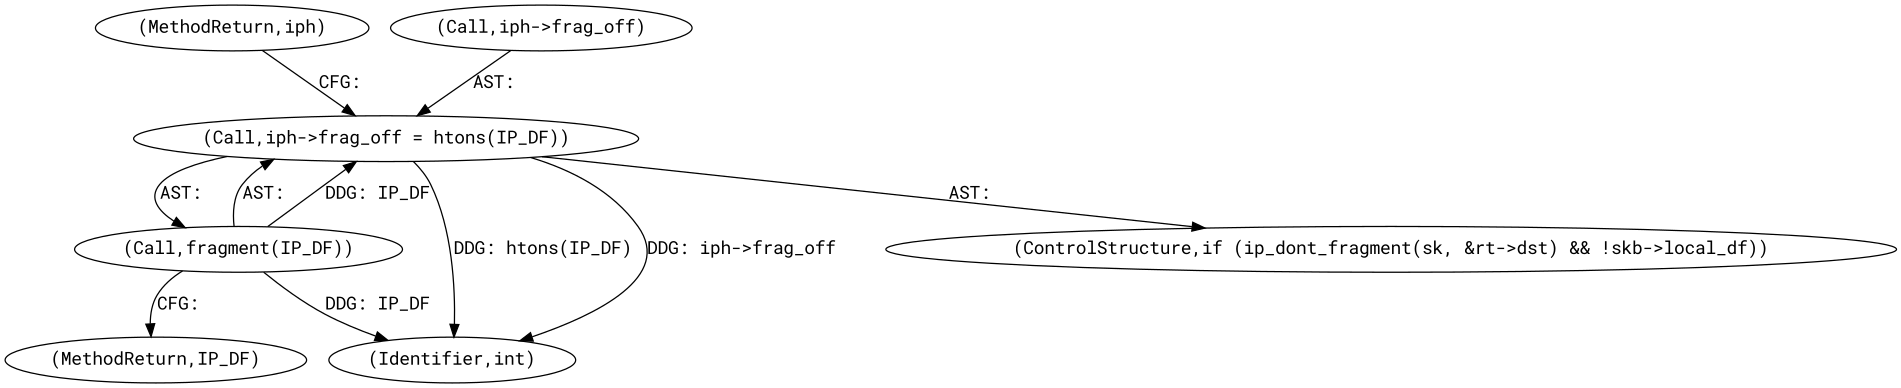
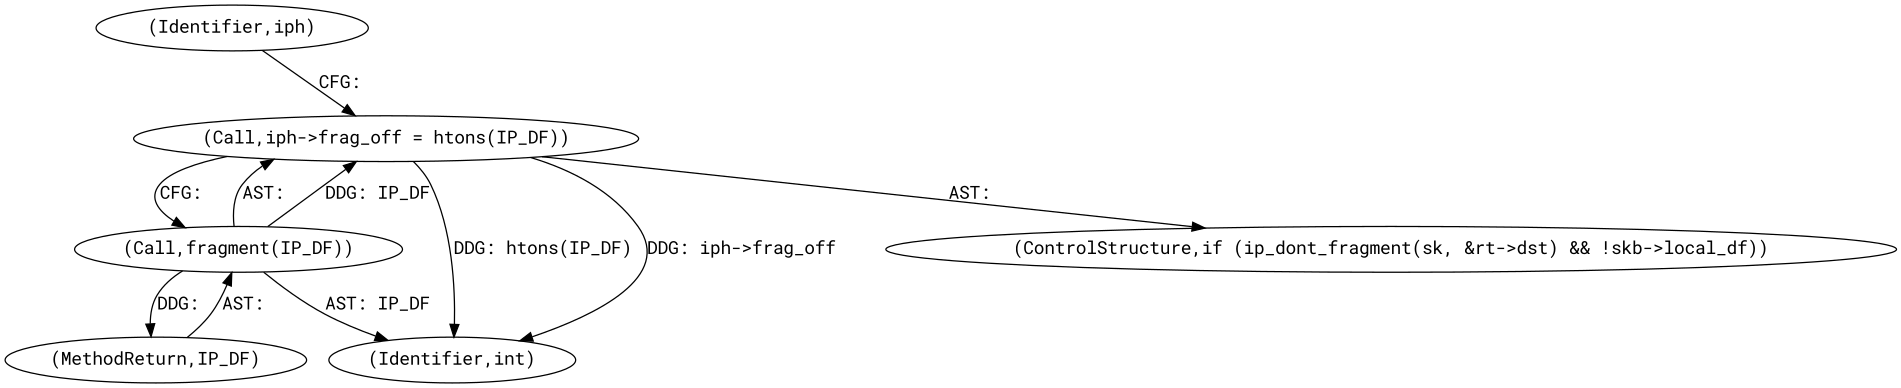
node "(MethodReturn,iph)": label "(MethodReturn,iph)" -> "(Identifier,iph)"
node "(Call,iph->frag_off)": removed
edge "(Call,iph->frag_off = htons(IP_DF))" -> "(Call,fragment(IP_DF))": label "AST: " -> "CFG: "
edge "(Call,fragment(IP_DF))" -> "(MethodReturn,IP_DF)": label "CFG: " -> "DDG: "
edge "(Call,fragment(IP_DF))" -> "(Identifier,int)": label "DDG: IP_DF" -> "AST: IP_DF"
edge "(MethodReturn,IP_DF)" -> "(Call,fragment(IP_DF))": added, label "AST:"
